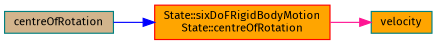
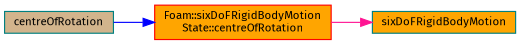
node "State::sixDoFRigidBodyMotion State::centreOfRotation": label "State::sixDoFRigidBodyMotion State::centreOfRotation" -> "Foam::sixDoFRigidBodyMotion State::centreOfRotation"
node "velocity": label "velocity" -> "sixDoFRigidBodyMotion"
